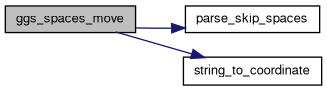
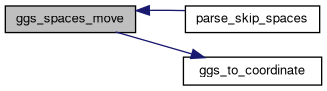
edge "ggs_spaces_move" -> "parse_skip_spaces": reversed
node "string_to_coordinate": label "string_to_coordinate" -> "ggs_to_coordinate"
